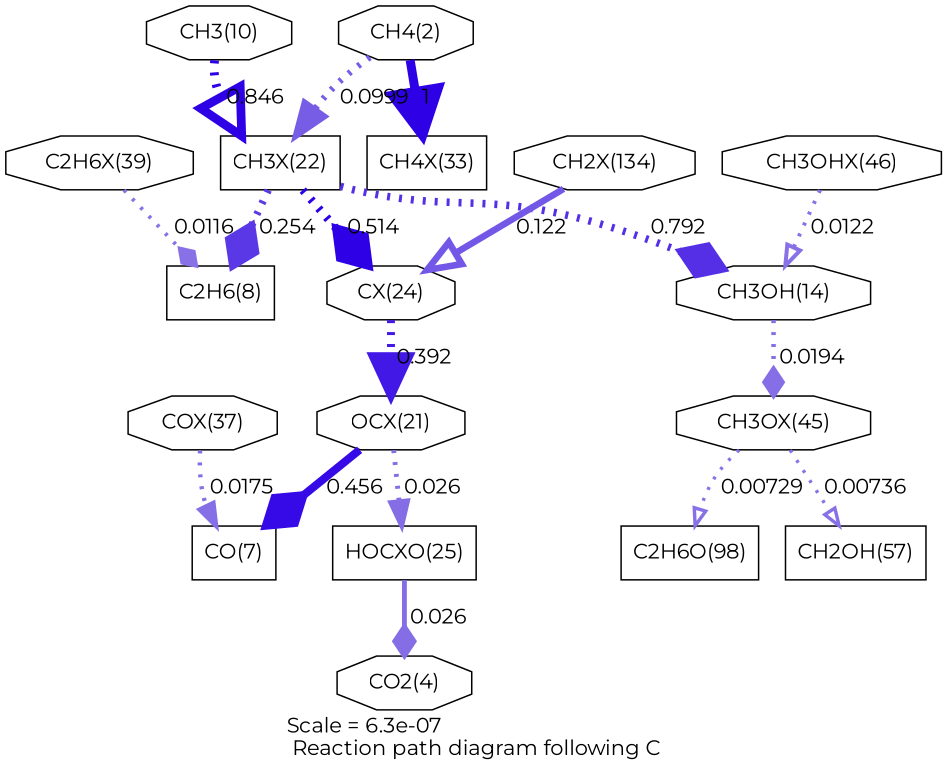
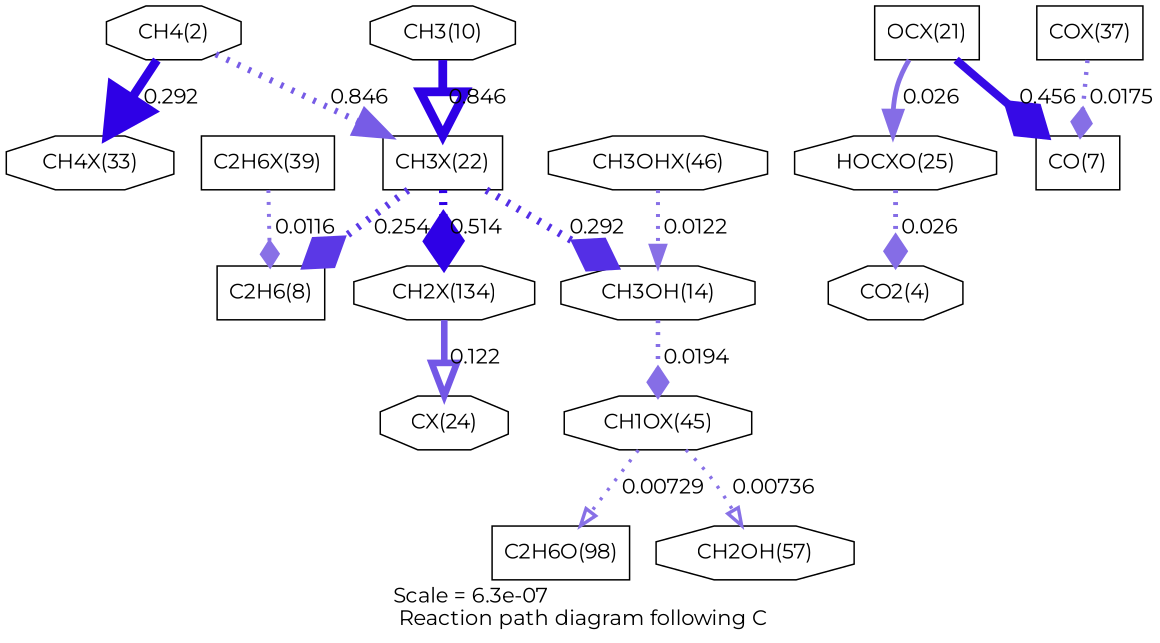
edge "CH3(10)" -> "CH3X(22)": style dotted -> bold
edge "CH4(2)" -> "CH3X(22)": label " 0.0999" -> " 0.846"
edge "CH4(2)" -> "CH4X(33)": label " 1" -> " 0.292"
node "C2H6X(39)": shape octagon -> box
node "CH4X(33)": shape box -> octagon
edge "CH3X(22)" -> "CX(24)": now "CH3X(22)" -> "CH2X(134)"
edge "CH3OHX(46)" -> "CH3OH(14)": arrowhead onormal -> normal
edge "CH3X(22)" -> "CH3OH(14)": label " 0.792" -> " 0.292"
edge "CX(24)" -> "OCX(21)": removed, label "0.392"
node "COX(37)": shape octagon -> box
node "OCX(21)": shape octagon -> box
node "CH3OX(45)": label "CH3OX(45)" -> "CH1OX(45)"
edge "OCX(21)" -> "HOCXO(25)": style dotted -> bold
edge "COX(37)" -> "CO(7)": arrowhead normal -> diamond
node "HOCXO(25)": shape box -> octagon
node "CH2OH(57)": shape box -> octagon
edge "HOCXO(25)" -> "CO2(4)": style bold -> dotted
